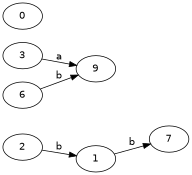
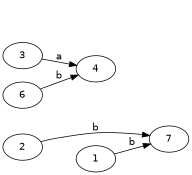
node "0": removed
node "9": label "9" -> "4"
edge "2" -> "1": now "2" -> "7"
